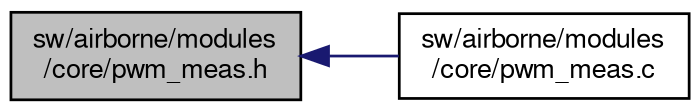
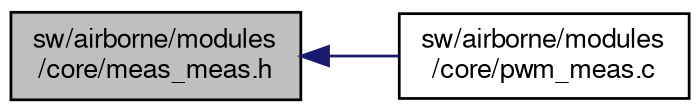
node "sw/airborne/modules /core/pwm_meas.h": label "sw/airborne/modules /core/pwm_meas.h" -> "sw/airborne/modules /core/meas_meas.h"
